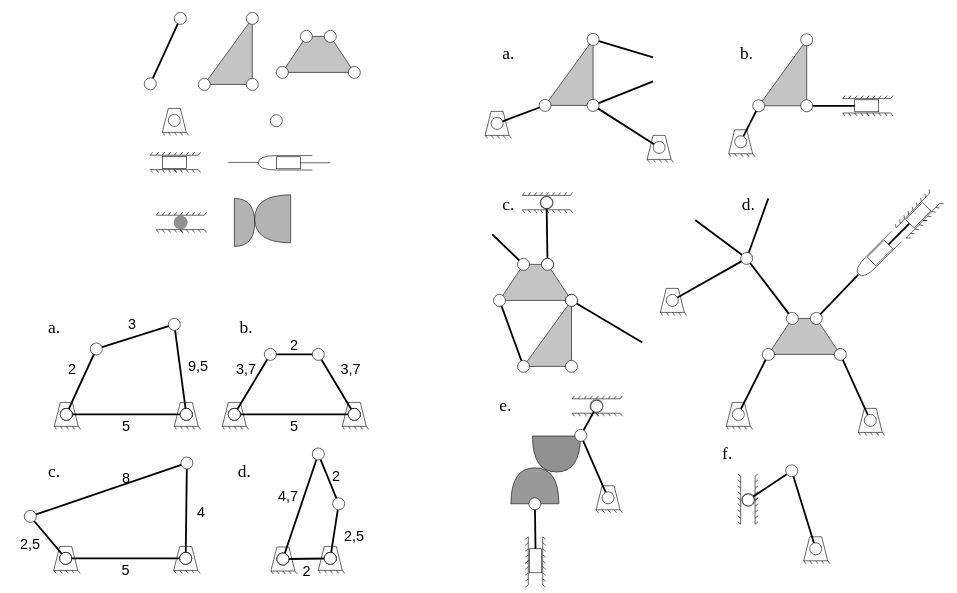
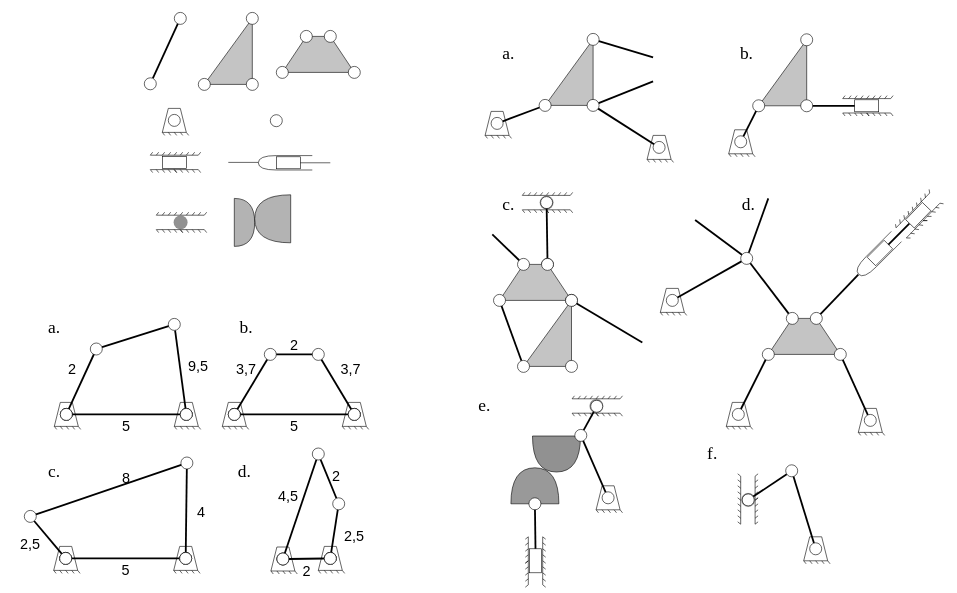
node "3": removed
node "e.": moved (506, 405) -> (485, 405)
node "f.": moved (728, 453) -> (713, 453)
node "4,7": label "4,7" -> "4,5"
